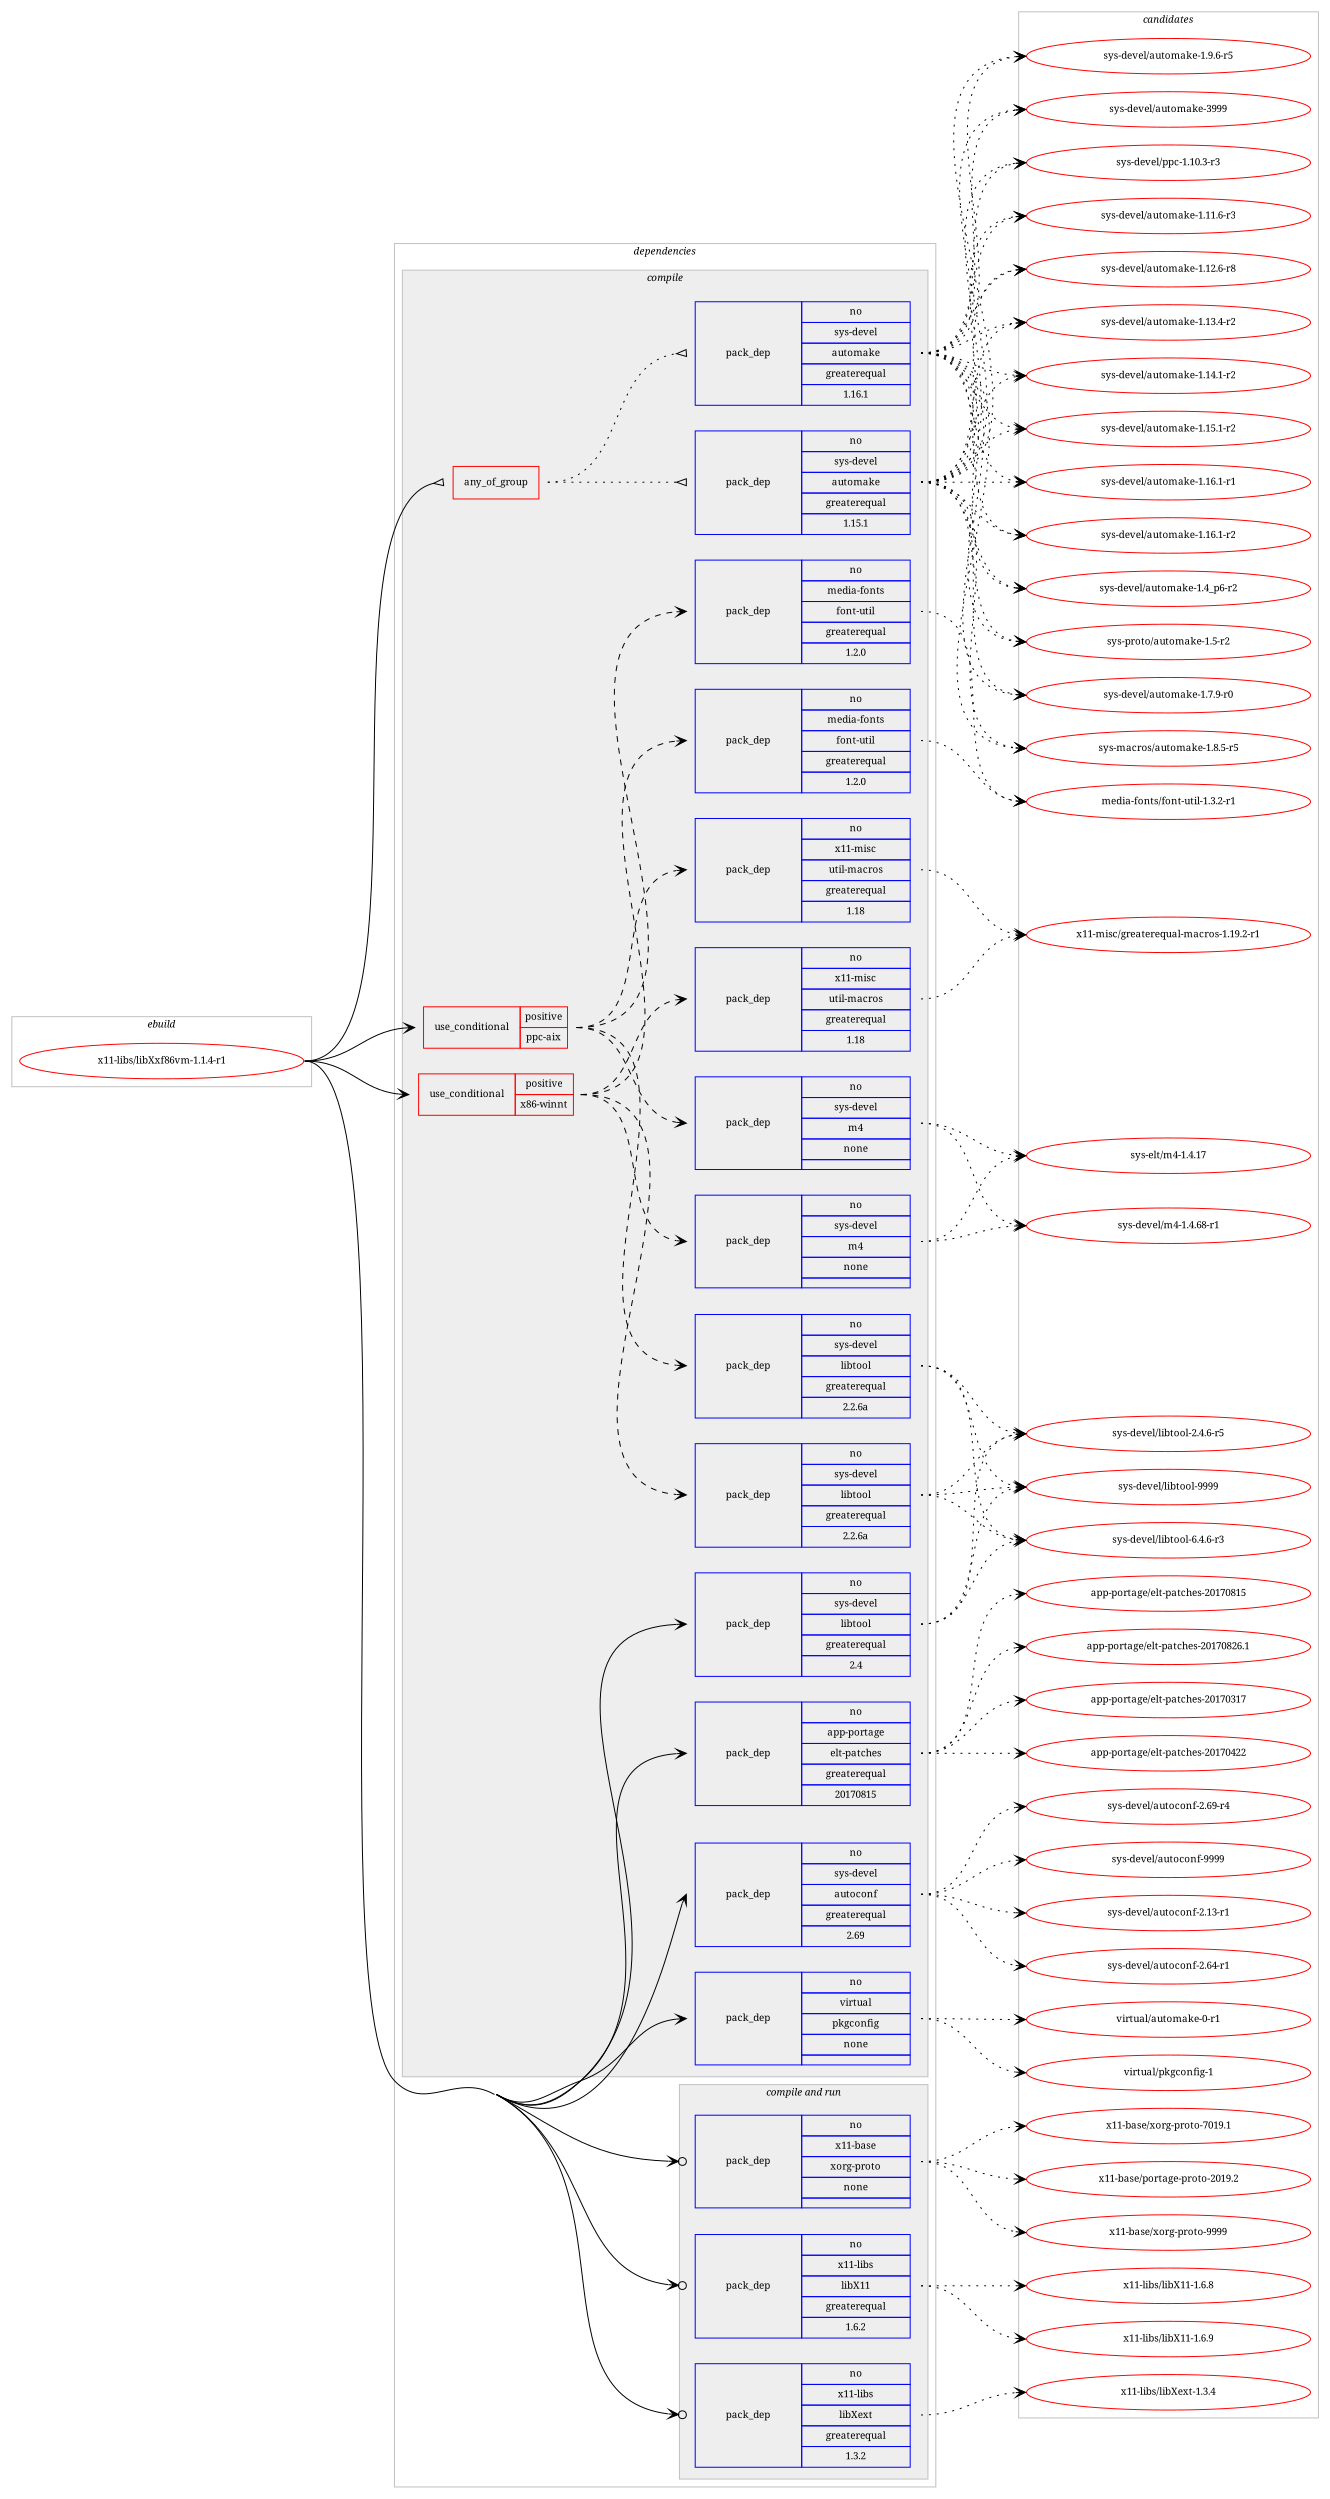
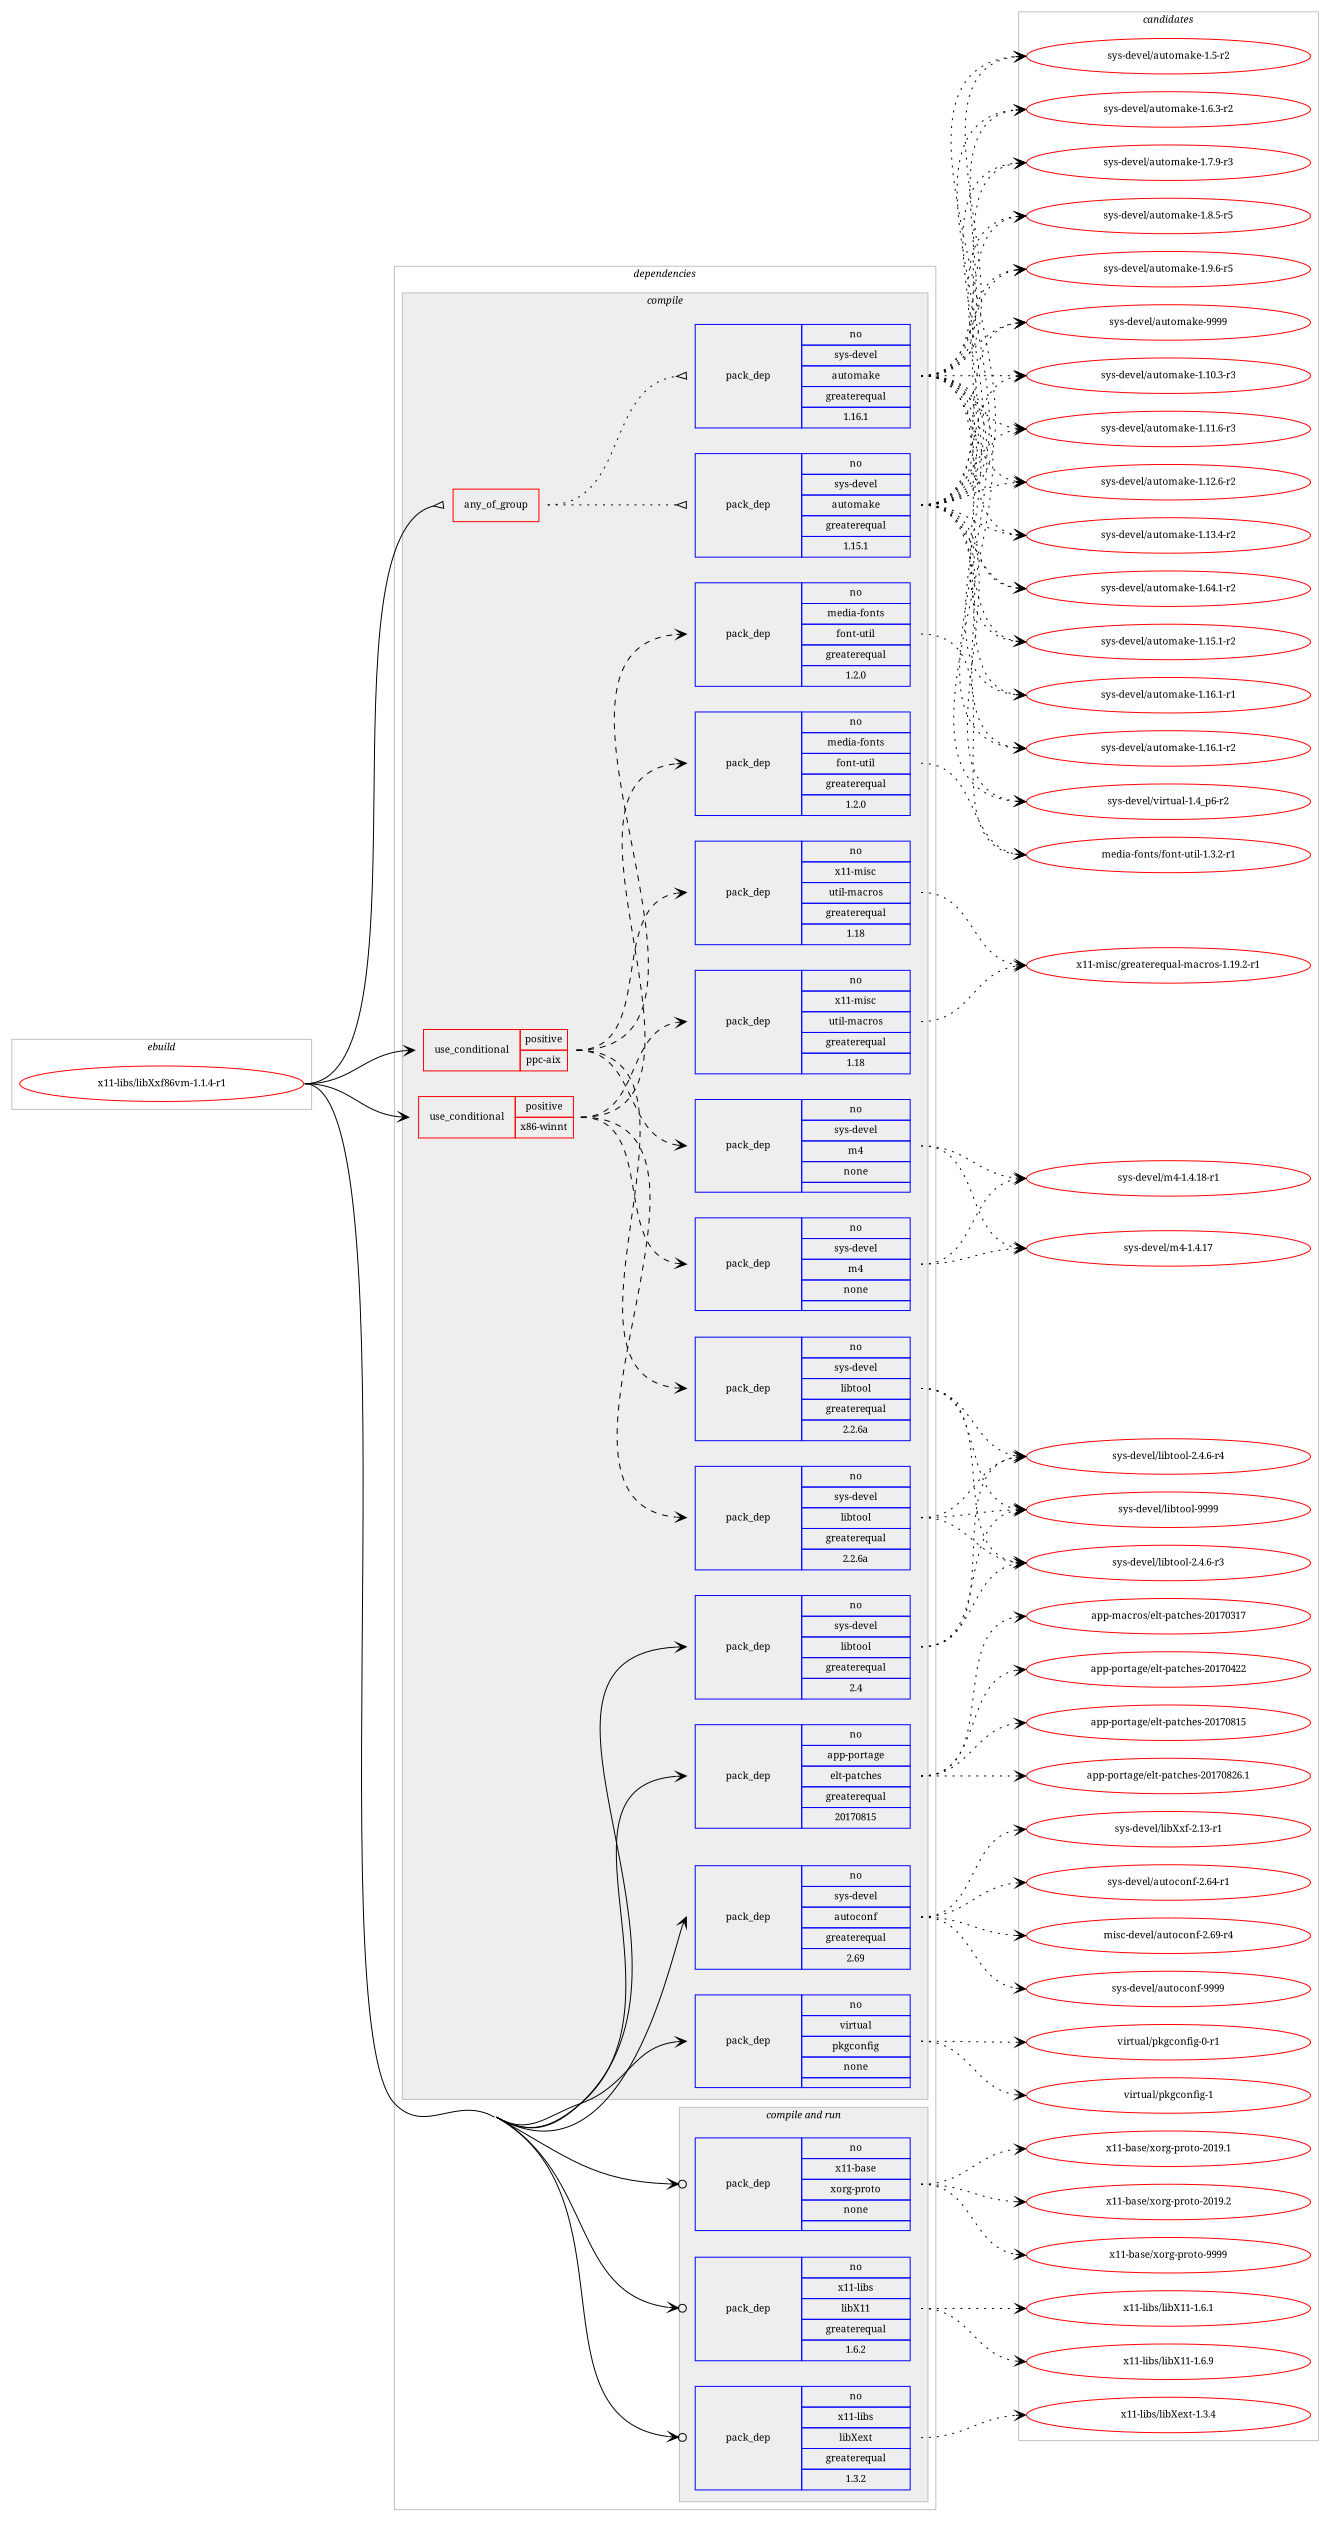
node "sys-devel/automake-1.6.3-r2": added
node "sys-devel/automake-3999": label "sys-devel/automake-3999" -> "sys-devel/automake-9999"
node "sys-devel/ppc-1.10.3-r3": label "sys-devel/ppc-1.10.3-r3" -> "sys-devel/automake-1.10.3-r3"
node "sys-devel/automake-1.12.6-r8": label "sys-devel/automake-1.12.6-r8" -> "sys-devel/automake-1.12.6-r2"
node "sys-devel/automake-1.14.1-r2": label "sys-devel/automake-1.14.1-r2" -> "sys-devel/automake-1.64.1-r2"
node "sys-devel/automake-1.4_p6-r2": label "sys-devel/automake-1.4_p6-r2" -> "sys-devel/virtual-1.4_p6-r2"
node "sys-proto/automake-1.5-r2": label "sys-proto/automake-1.5-r2" -> "sys-devel/automake-1.5-r2"
node "sys-devel/automake-1.7.9-r0": label "sys-devel/automake-1.7.9-r0" -> "sys-devel/automake-1.7.9-r3"
node "sys-macros/automake-1.8.5-r5": label "sys-macros/automake-1.8.5-r5" -> "sys-devel/automake-1.8.5-r5"
node "sys-elt/m4-1.4.17": label "sys-elt/m4-1.4.17" -> "sys-devel/m4-1.4.17"
node "sys-devel/m4-1.4.68-r1": label "sys-devel/m4-1.4.68-r1" -> "sys-devel/m4-1.4.18-r1"
node "sys-devel/libtool-2.4.6-r5": label "sys-devel/libtool-2.4.6-r5" -> "sys-devel/libtool-2.4.6-r4"
node "sys-devel/libtool-6.4.6-r3": label "sys-devel/libtool-6.4.6-r3" -> "sys-devel/libtool-2.4.6-r3"
node "app-portage/elt-patches-20170317": label "app-portage/elt-patches-20170317" -> "app-macros/elt-patches-20170317"
node "sys-devel/autoconf-2.69-r4": label "sys-devel/autoconf-2.69-r4" -> "misc-devel/autoconf-2.69-r4"
node "sys-devel/autoconf-2.13-r1": label "sys-devel/autoconf-2.13-r1" -> "sys-devel/libXxf-2.13-r1"
node "virtual/automake-0-r1": label "virtual/automake-0-r1" -> "virtual/pkgconfig-0-r1"
node "x11-base/xorg-proto-7019.1": label "x11-base/xorg-proto-7019.1" -> "x11-base/xorg-proto-2019.1"
node "x11-base/portage-proto-2019.2": label "x11-base/portage-proto-2019.2" -> "x11-base/xorg-proto-2019.2"
node "x11-libs/libX11-1.6.8": label "x11-libs/libX11-1.6.8" -> "x11-libs/libX11-1.6.1"
